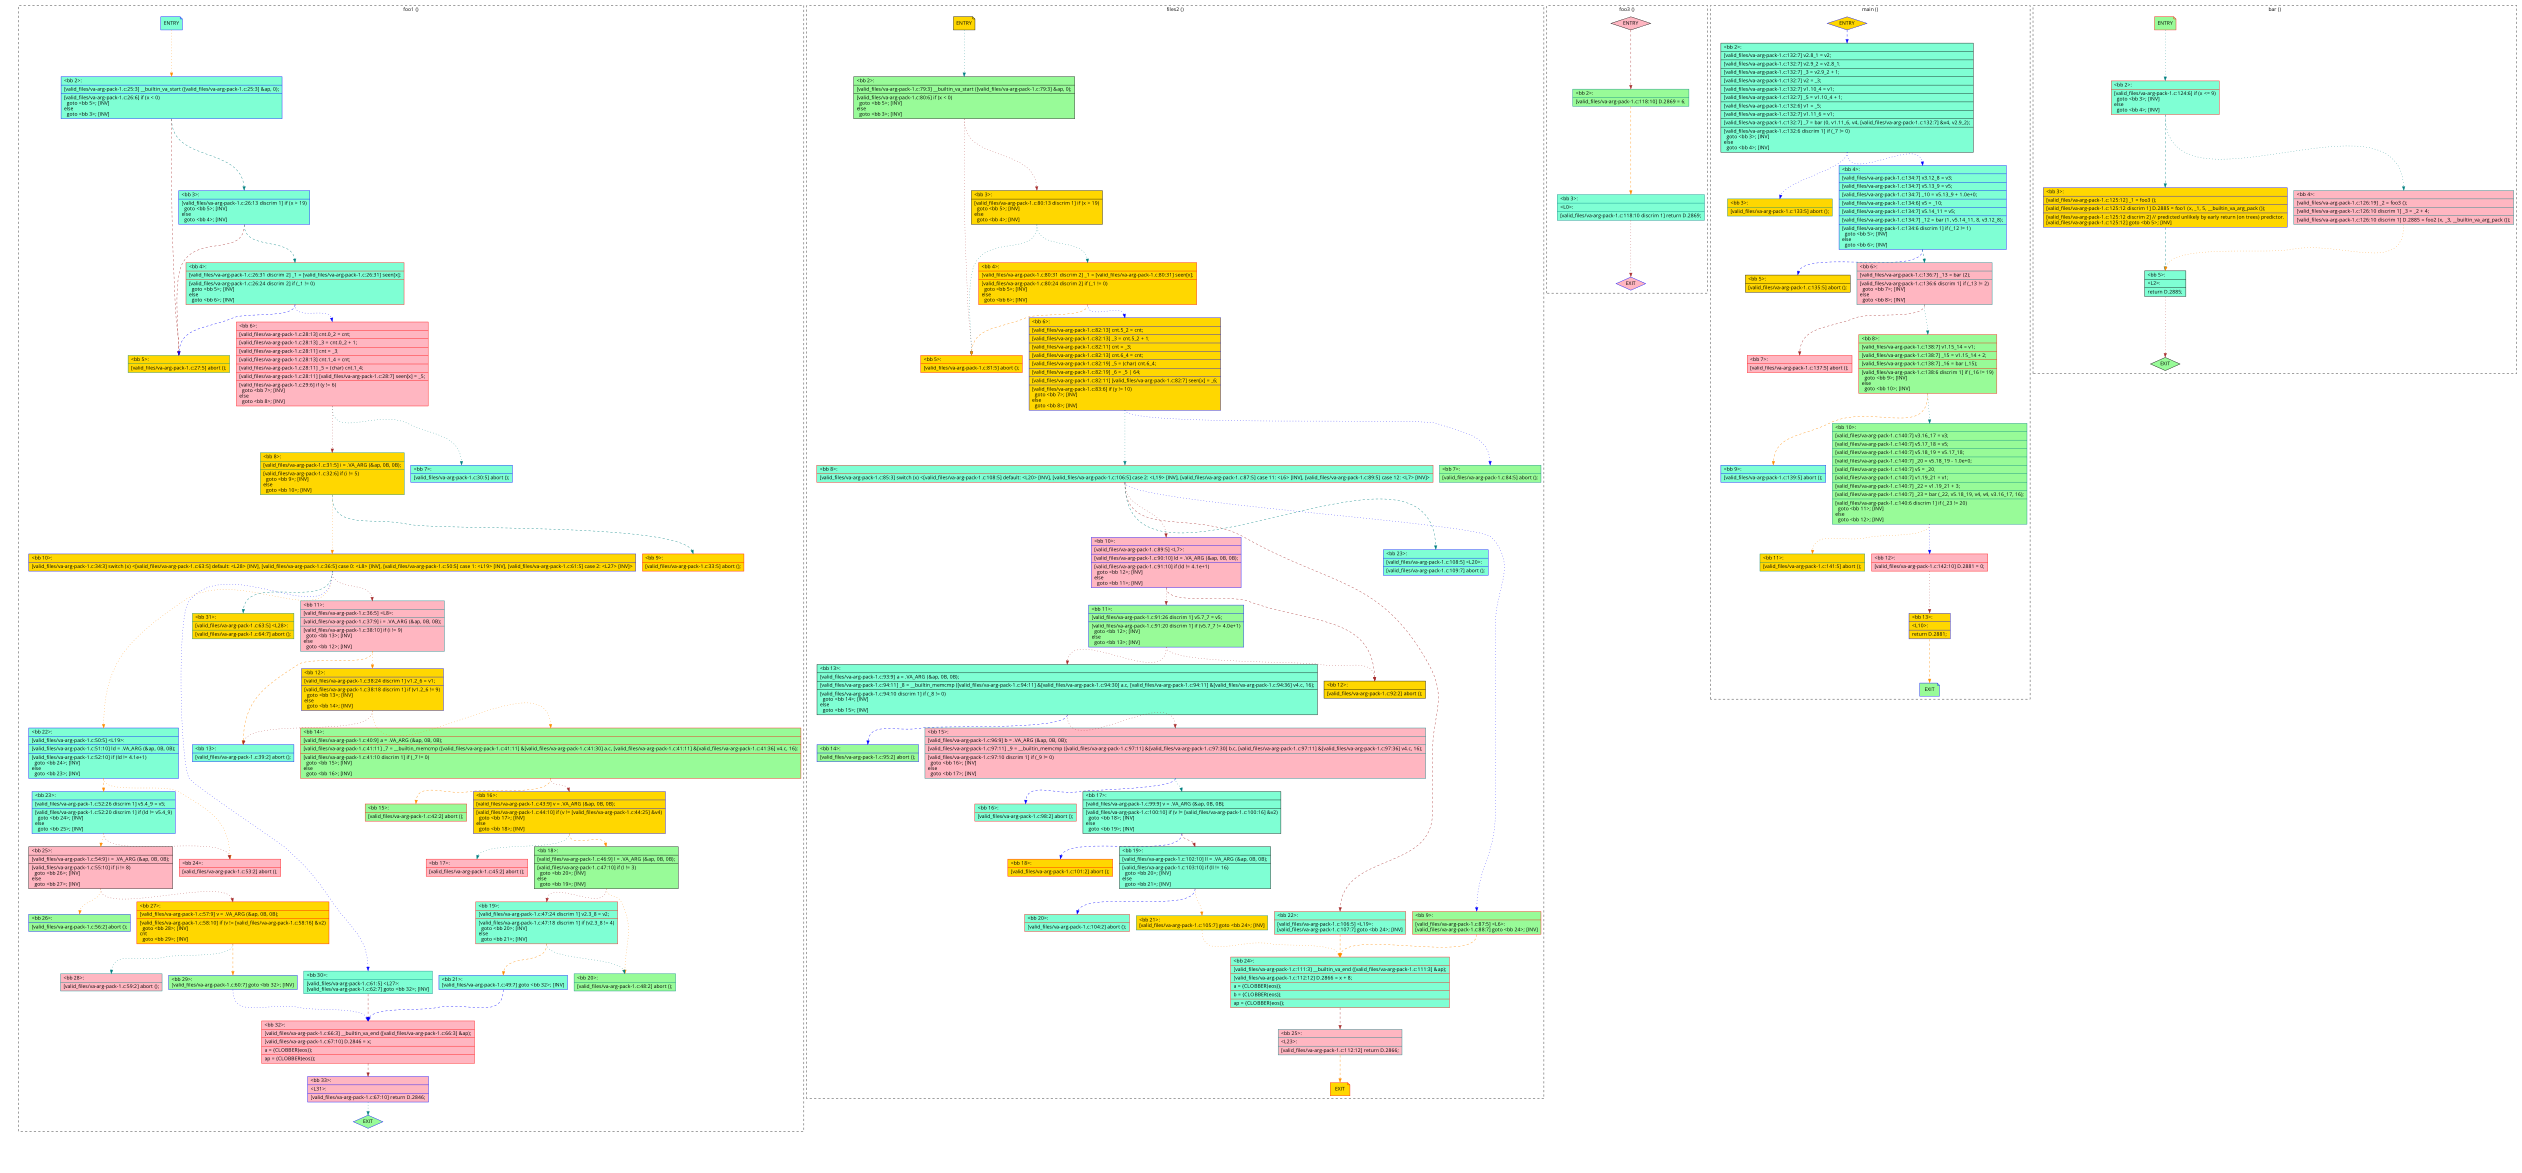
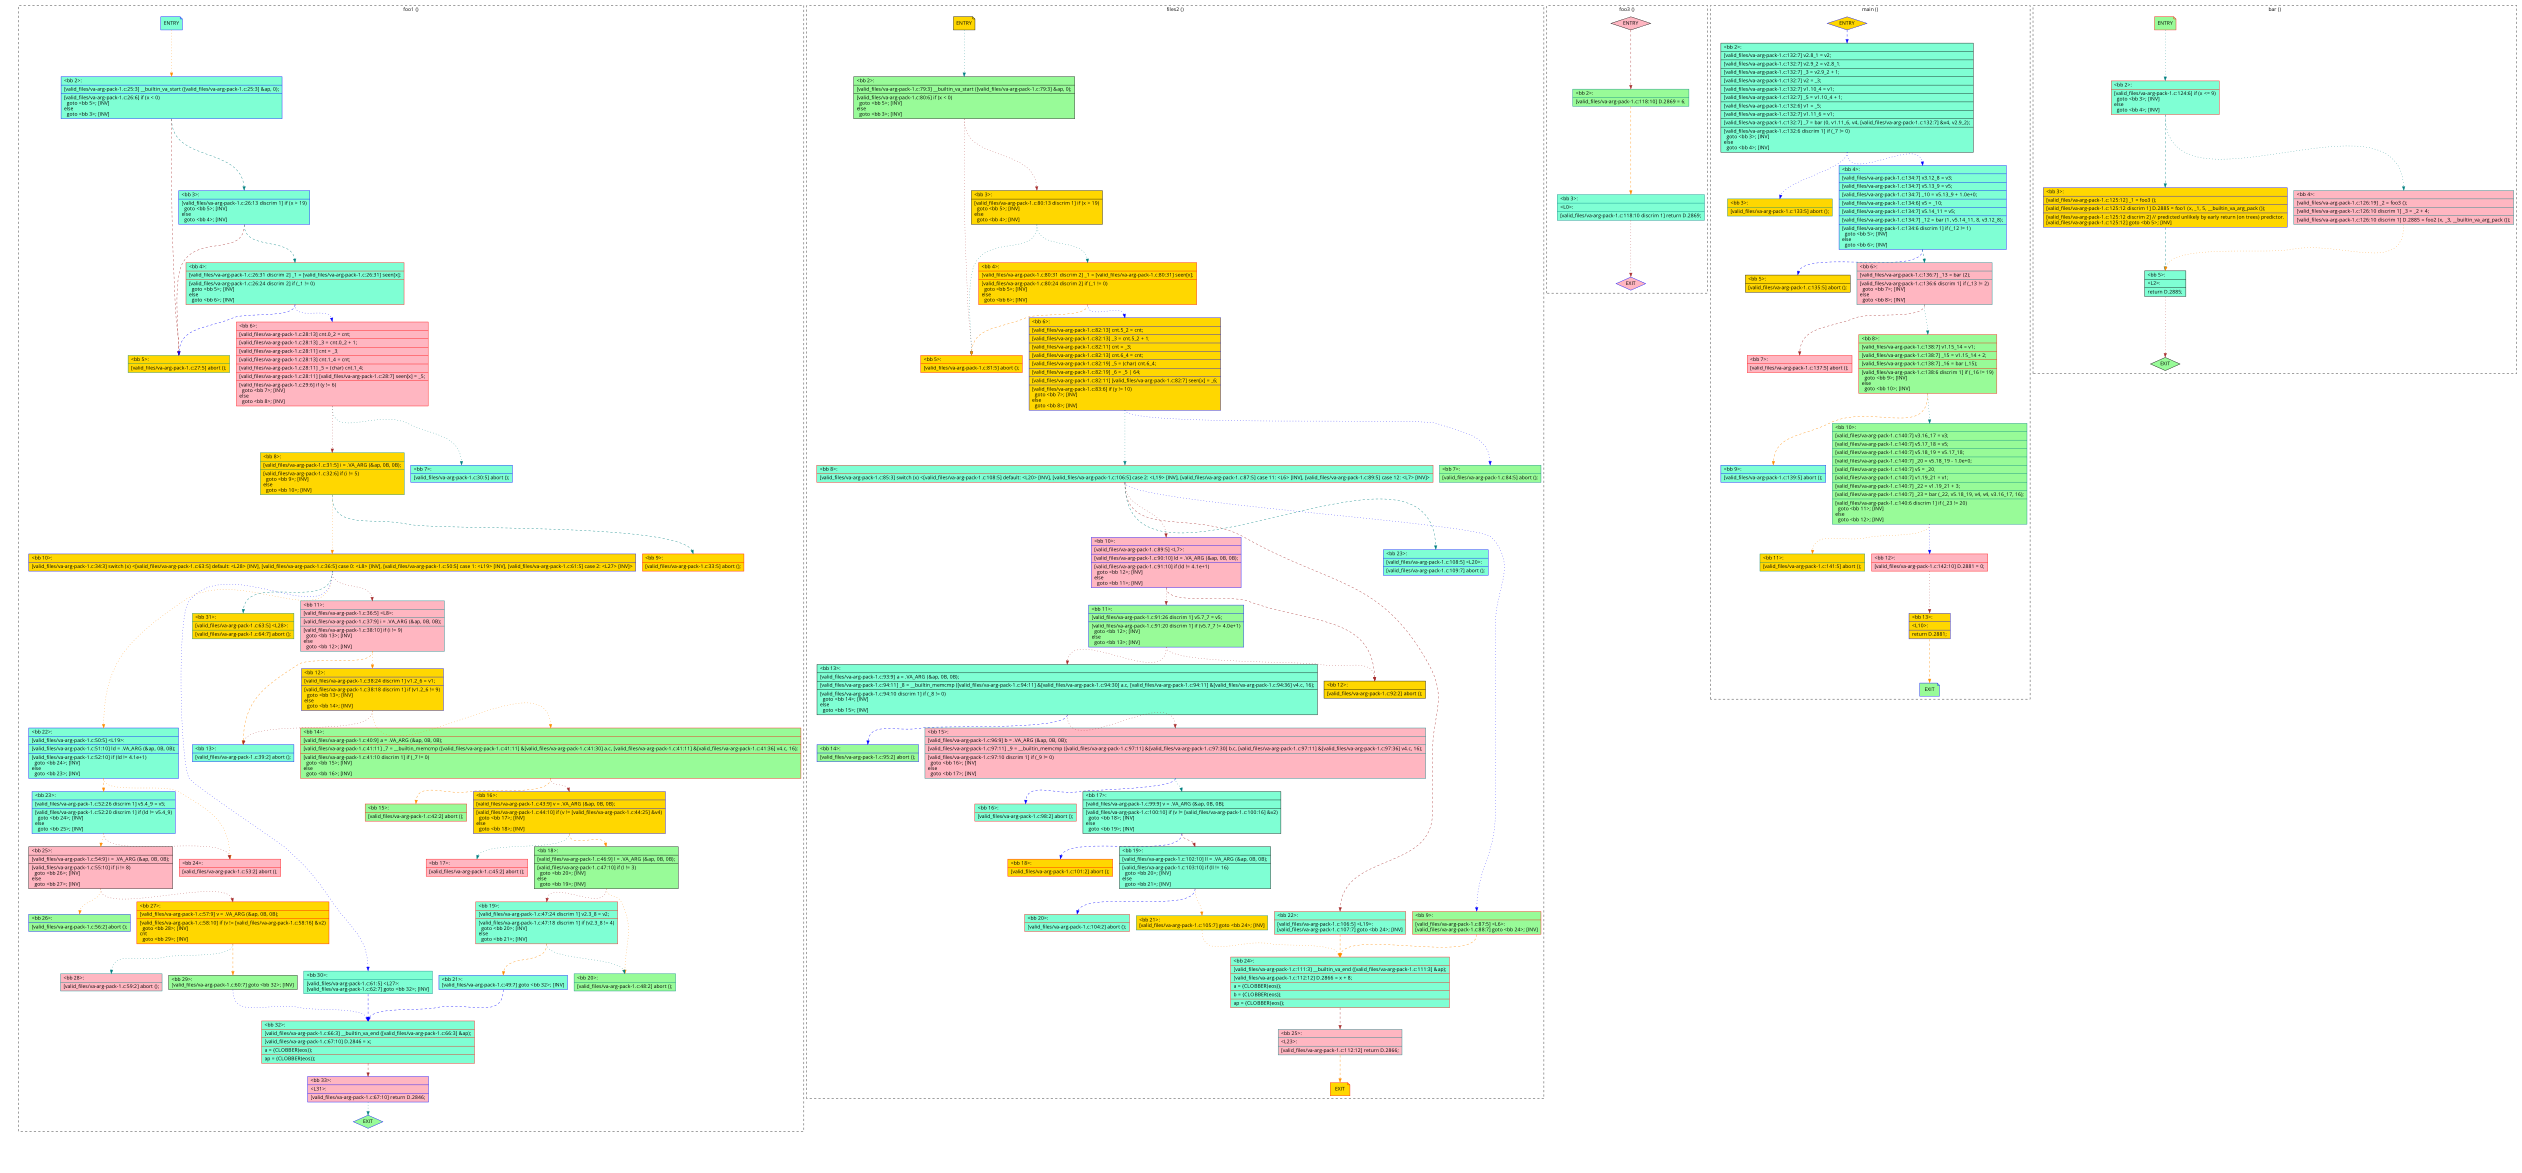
node "<bb 29>:": color blue -> black
edge "<bb 30>:" -> "<bb 32>:": color brown -> blue
node "<bb 32>:": fillcolor lightpink -> aquamarine
